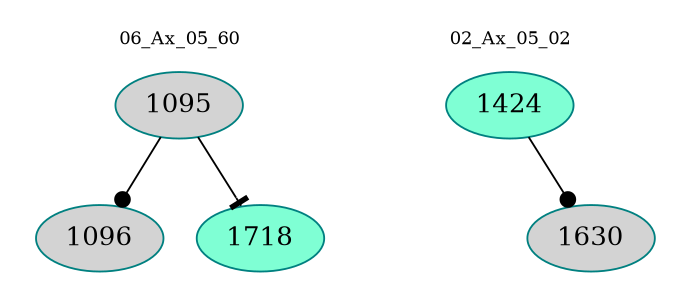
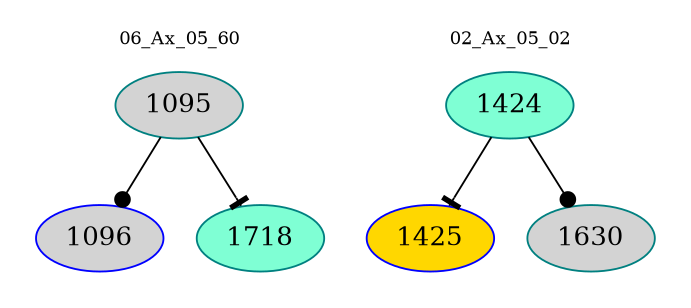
node "1096": color teal -> blue
node "1425": added
